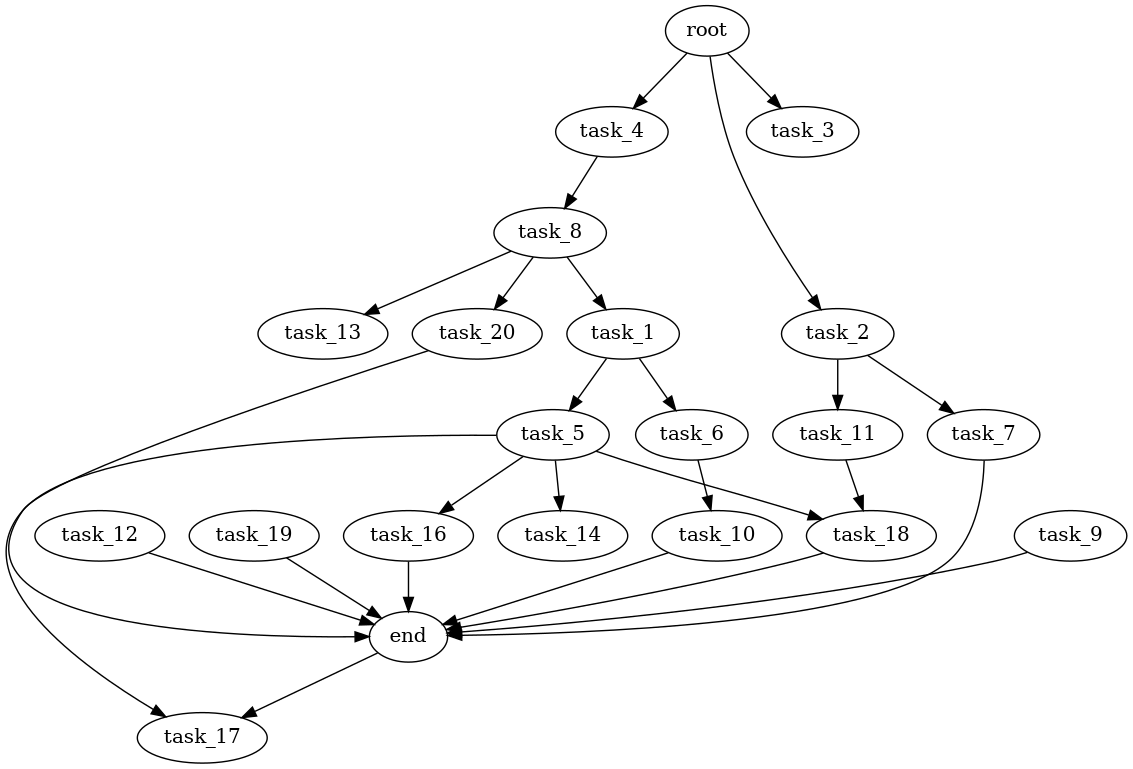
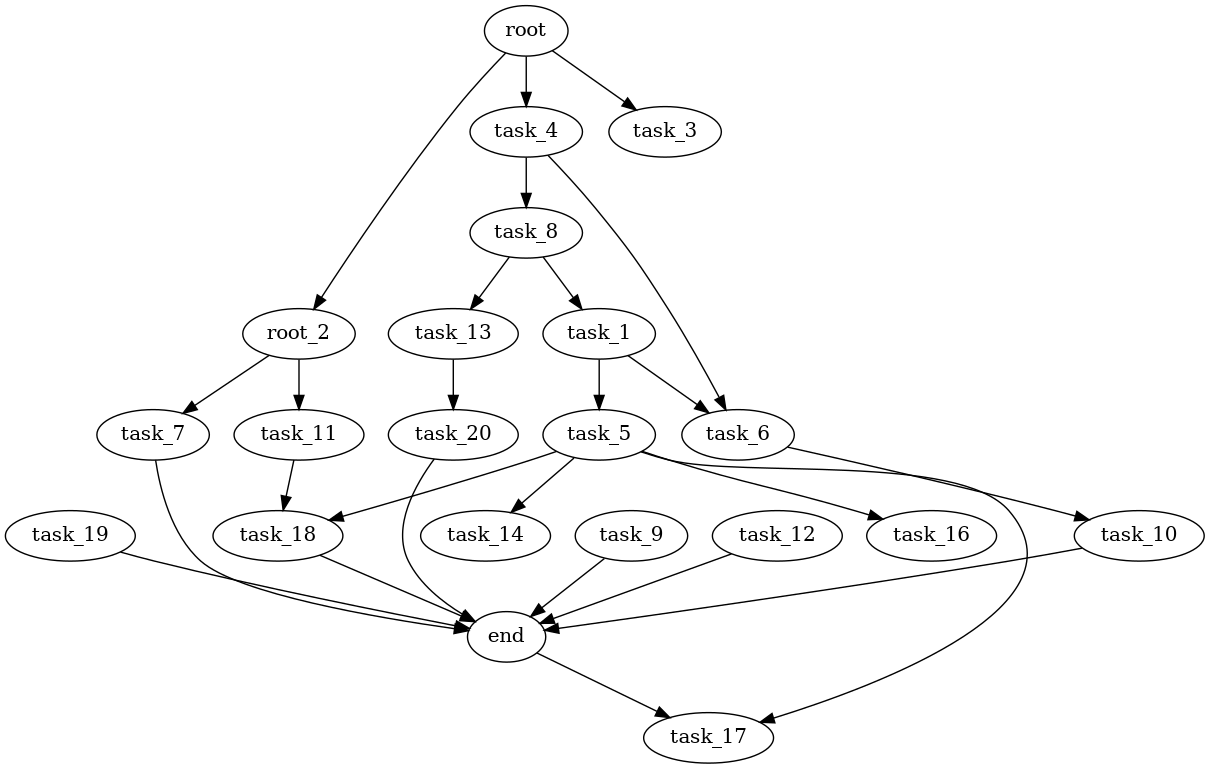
edge "task_4" -> "task_6": added
edge "task_8" -> "task_20": now "task_13" -> "task_20"
node "task_2": label "task_2" -> "root_2"
edge "task_16" -> "end": removed
